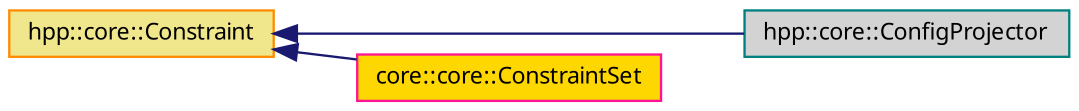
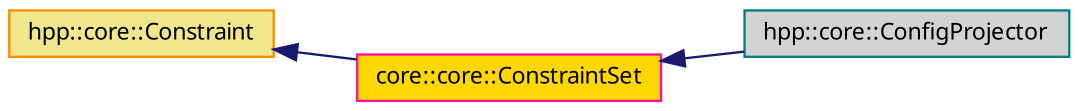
edge "hpp::core::ConfigProjector" -> "hpp::core::Constraint": now "hpp::core::ConfigProjector" -> "core::core::ConstraintSet"
